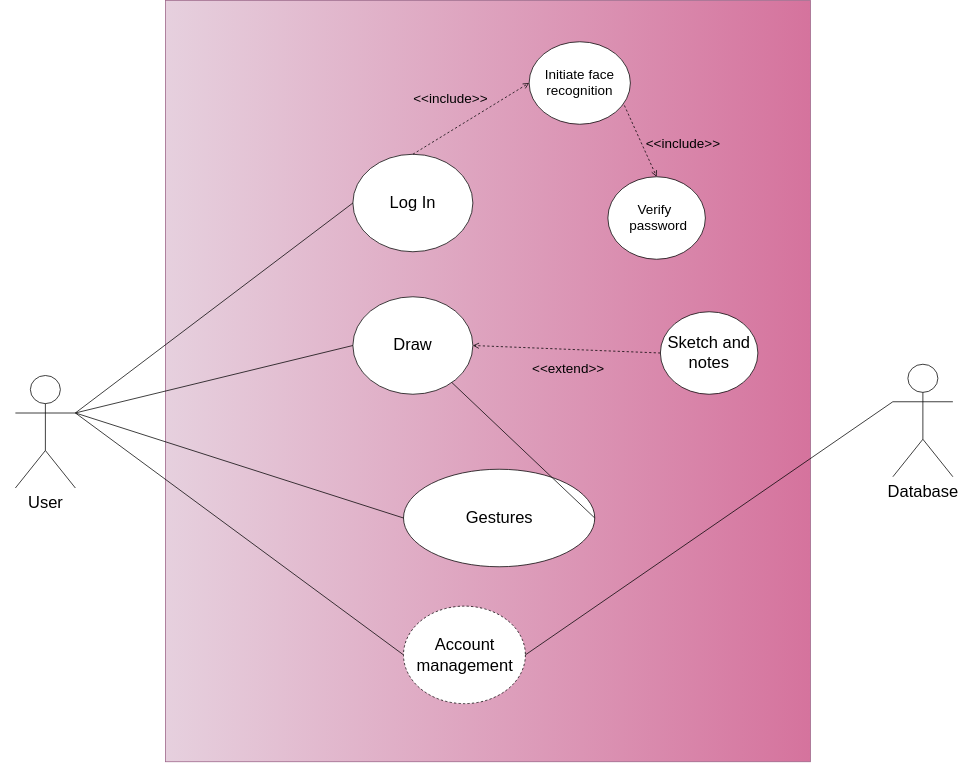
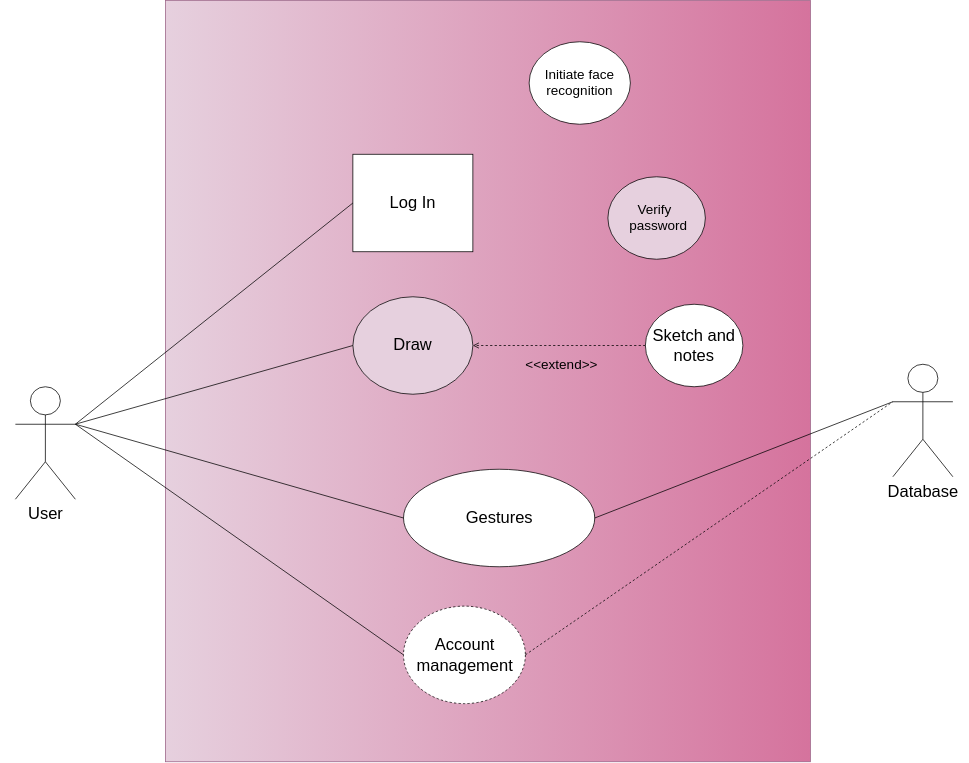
edge "Log In" -> "Initiate face recognition": removed, label "<<include>>"
edge "Initiate face recognition" -> "Verify password": removed, label "<<include>>"
node "Log In": shape ellipse -> rectangle
node "Verify password": fillcolor #ffffff -> #e6d0de
node "Draw": fillcolor #ffffff -> #e6d0de
node "Sketch and notes": moved (709, 353) -> (694, 345)
node "User": moved (45, 432) -> (45, 443)
edge "Draw" -- "Gestures": now "Database" -- "Gestures"
edge "Database" -- "Account management": style solid -> dashed
